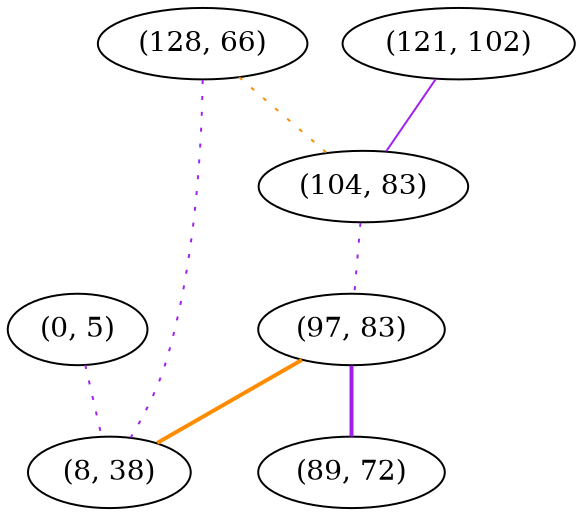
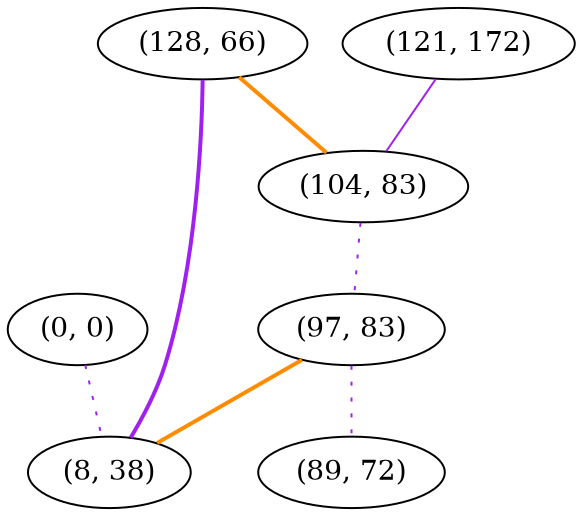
node "(121, 102)": label "(121, 102)" -> "(121, 172)"
edge "(128, 66)" -- "(104, 83)": style dotted -> bold
edge "(128, 66)" -- "(8, 38)": style dotted -> bold
node "(0, 5)": label "(0, 5)" -> "(0, 0)"
edge "(97, 83)" -- "(89, 72)": style bold -> dotted
